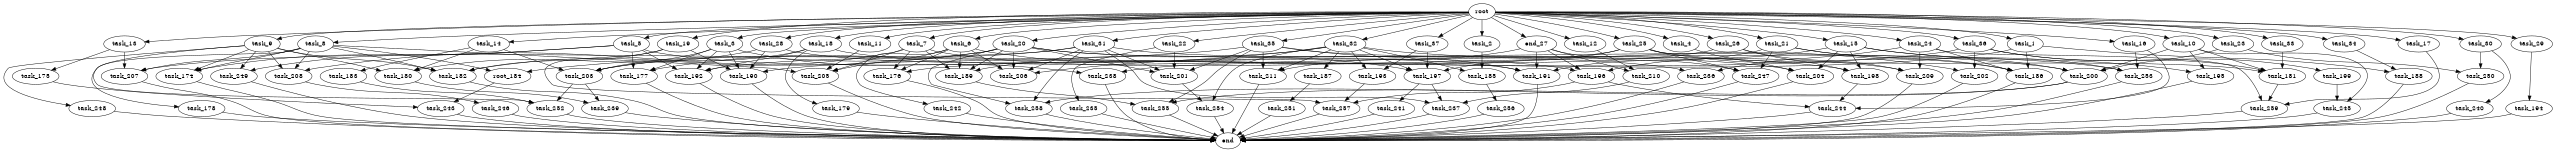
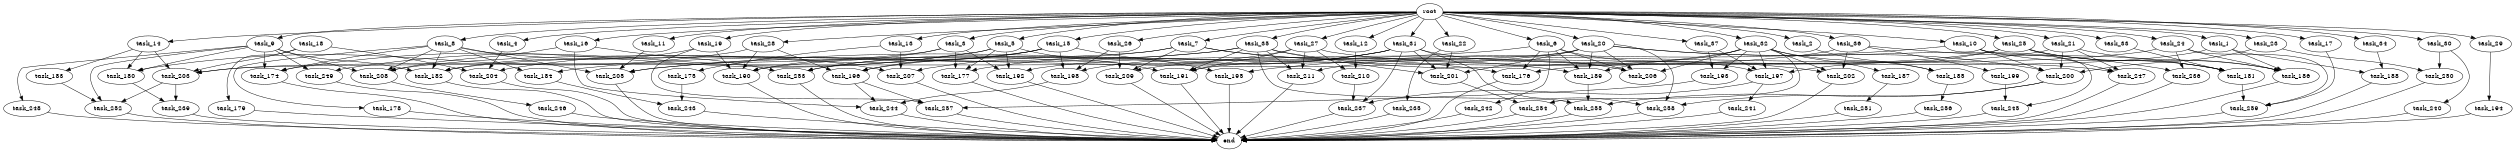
edge "root" -> "task_18": removed
node "end_27": label "end_27" -> "task_27"
edge "task_16" -> "task_208": added
edge "task_18" -> "task_192": removed
edge "task_35" -> "task_202": added
node "root_184": label "root_184" -> "task_184"
node "task_238": removed
